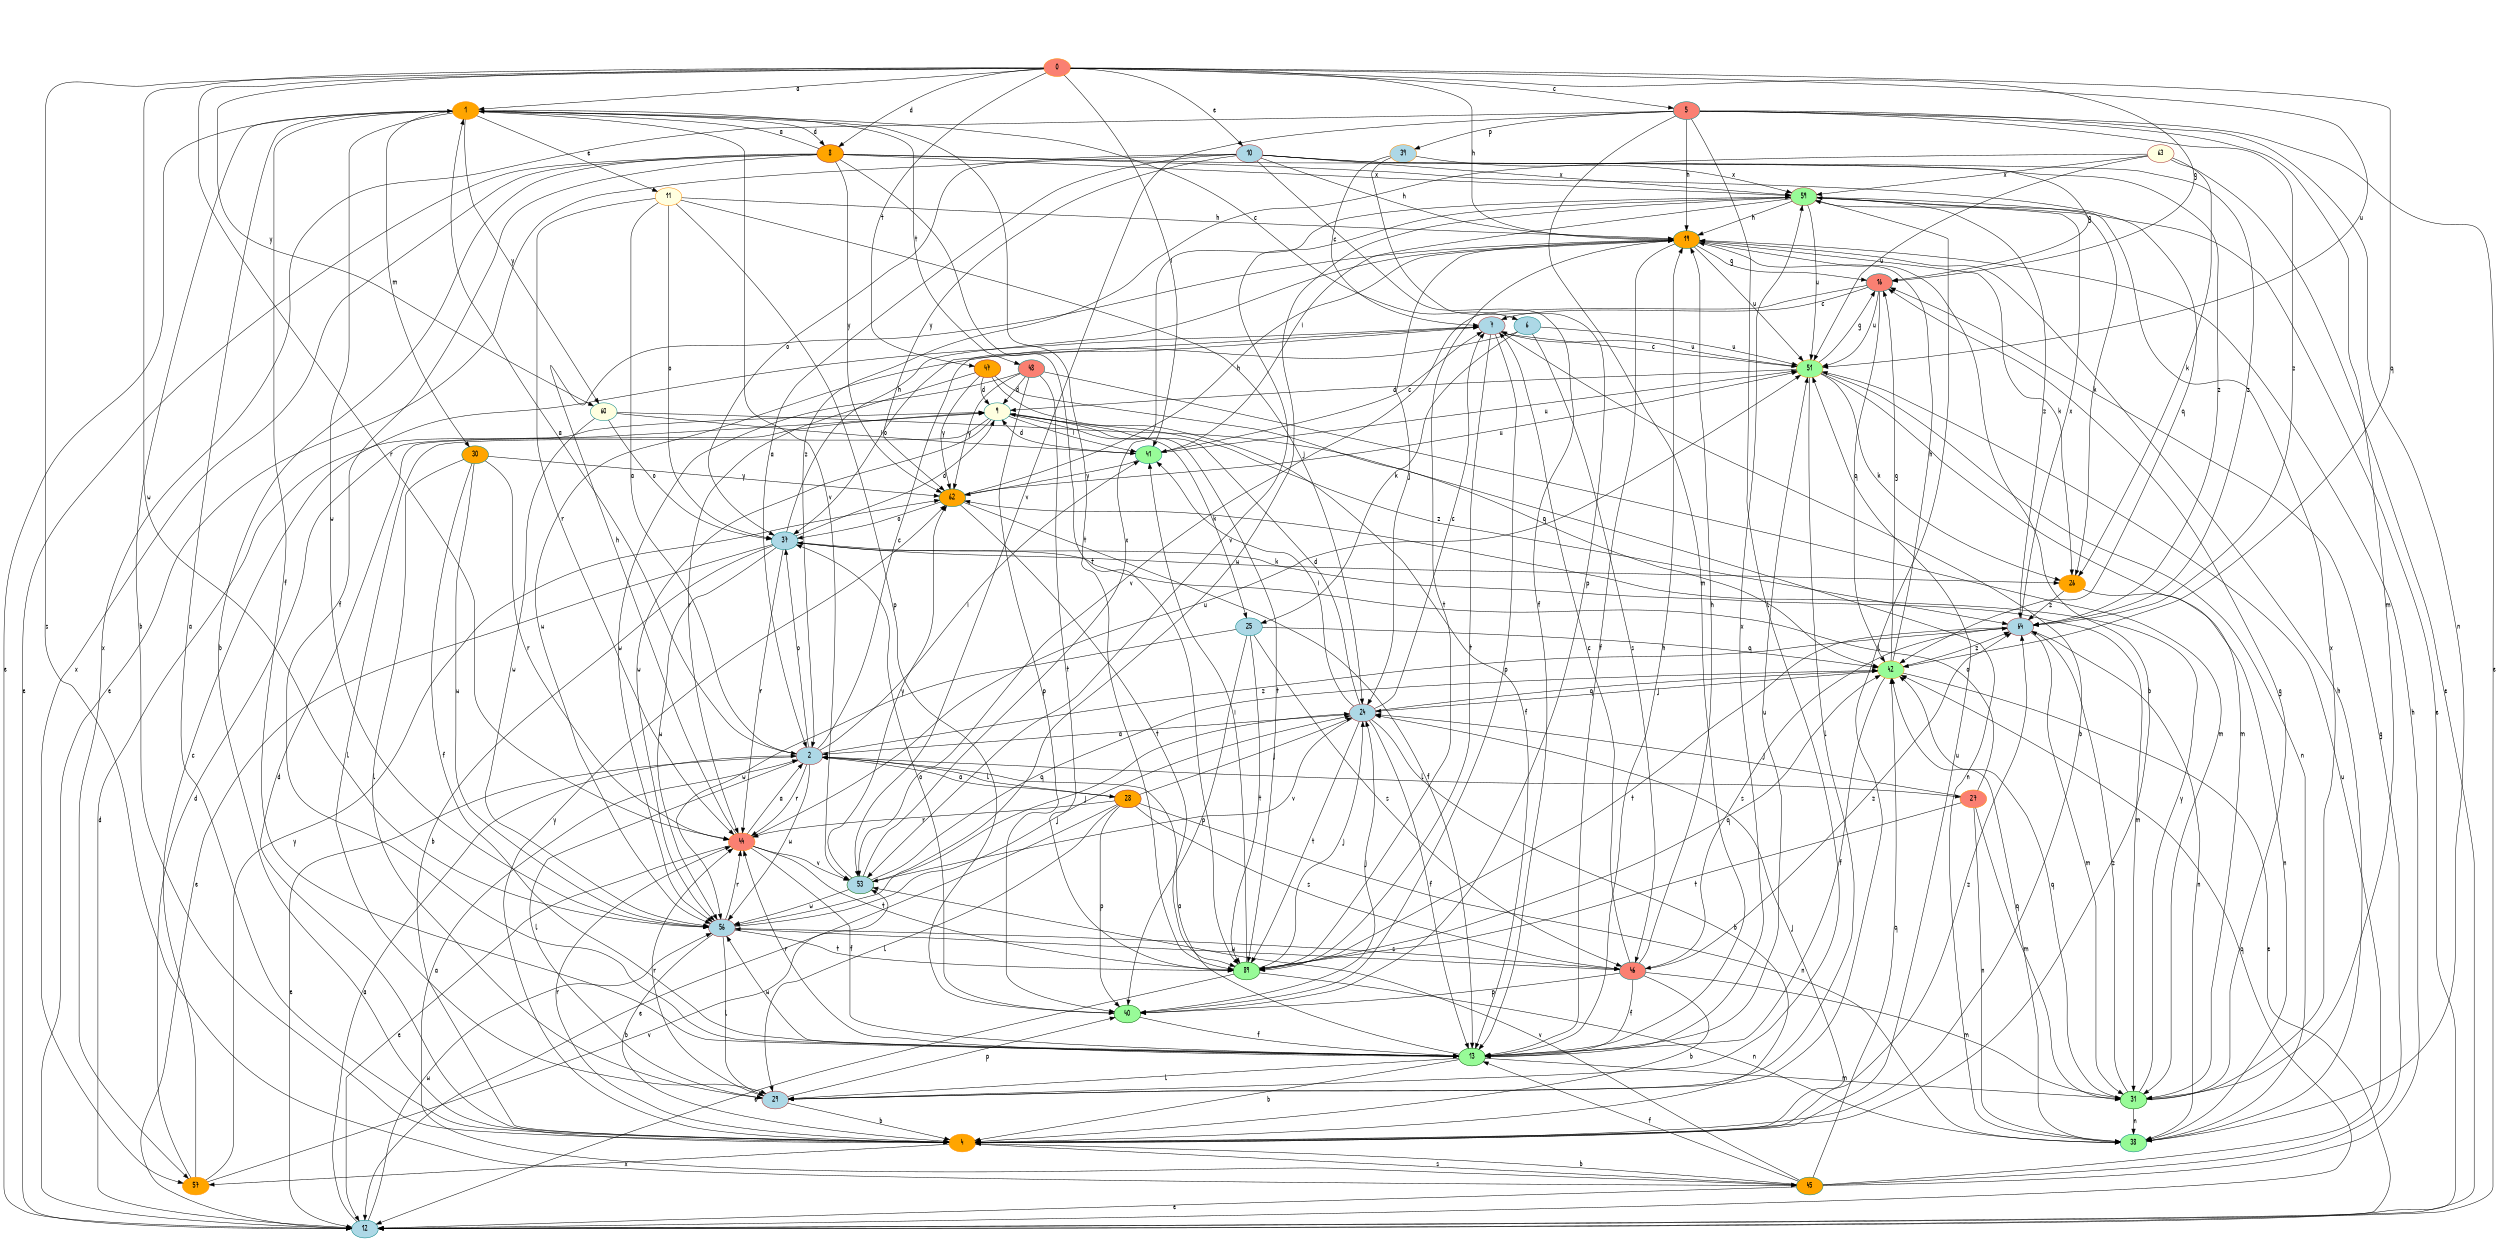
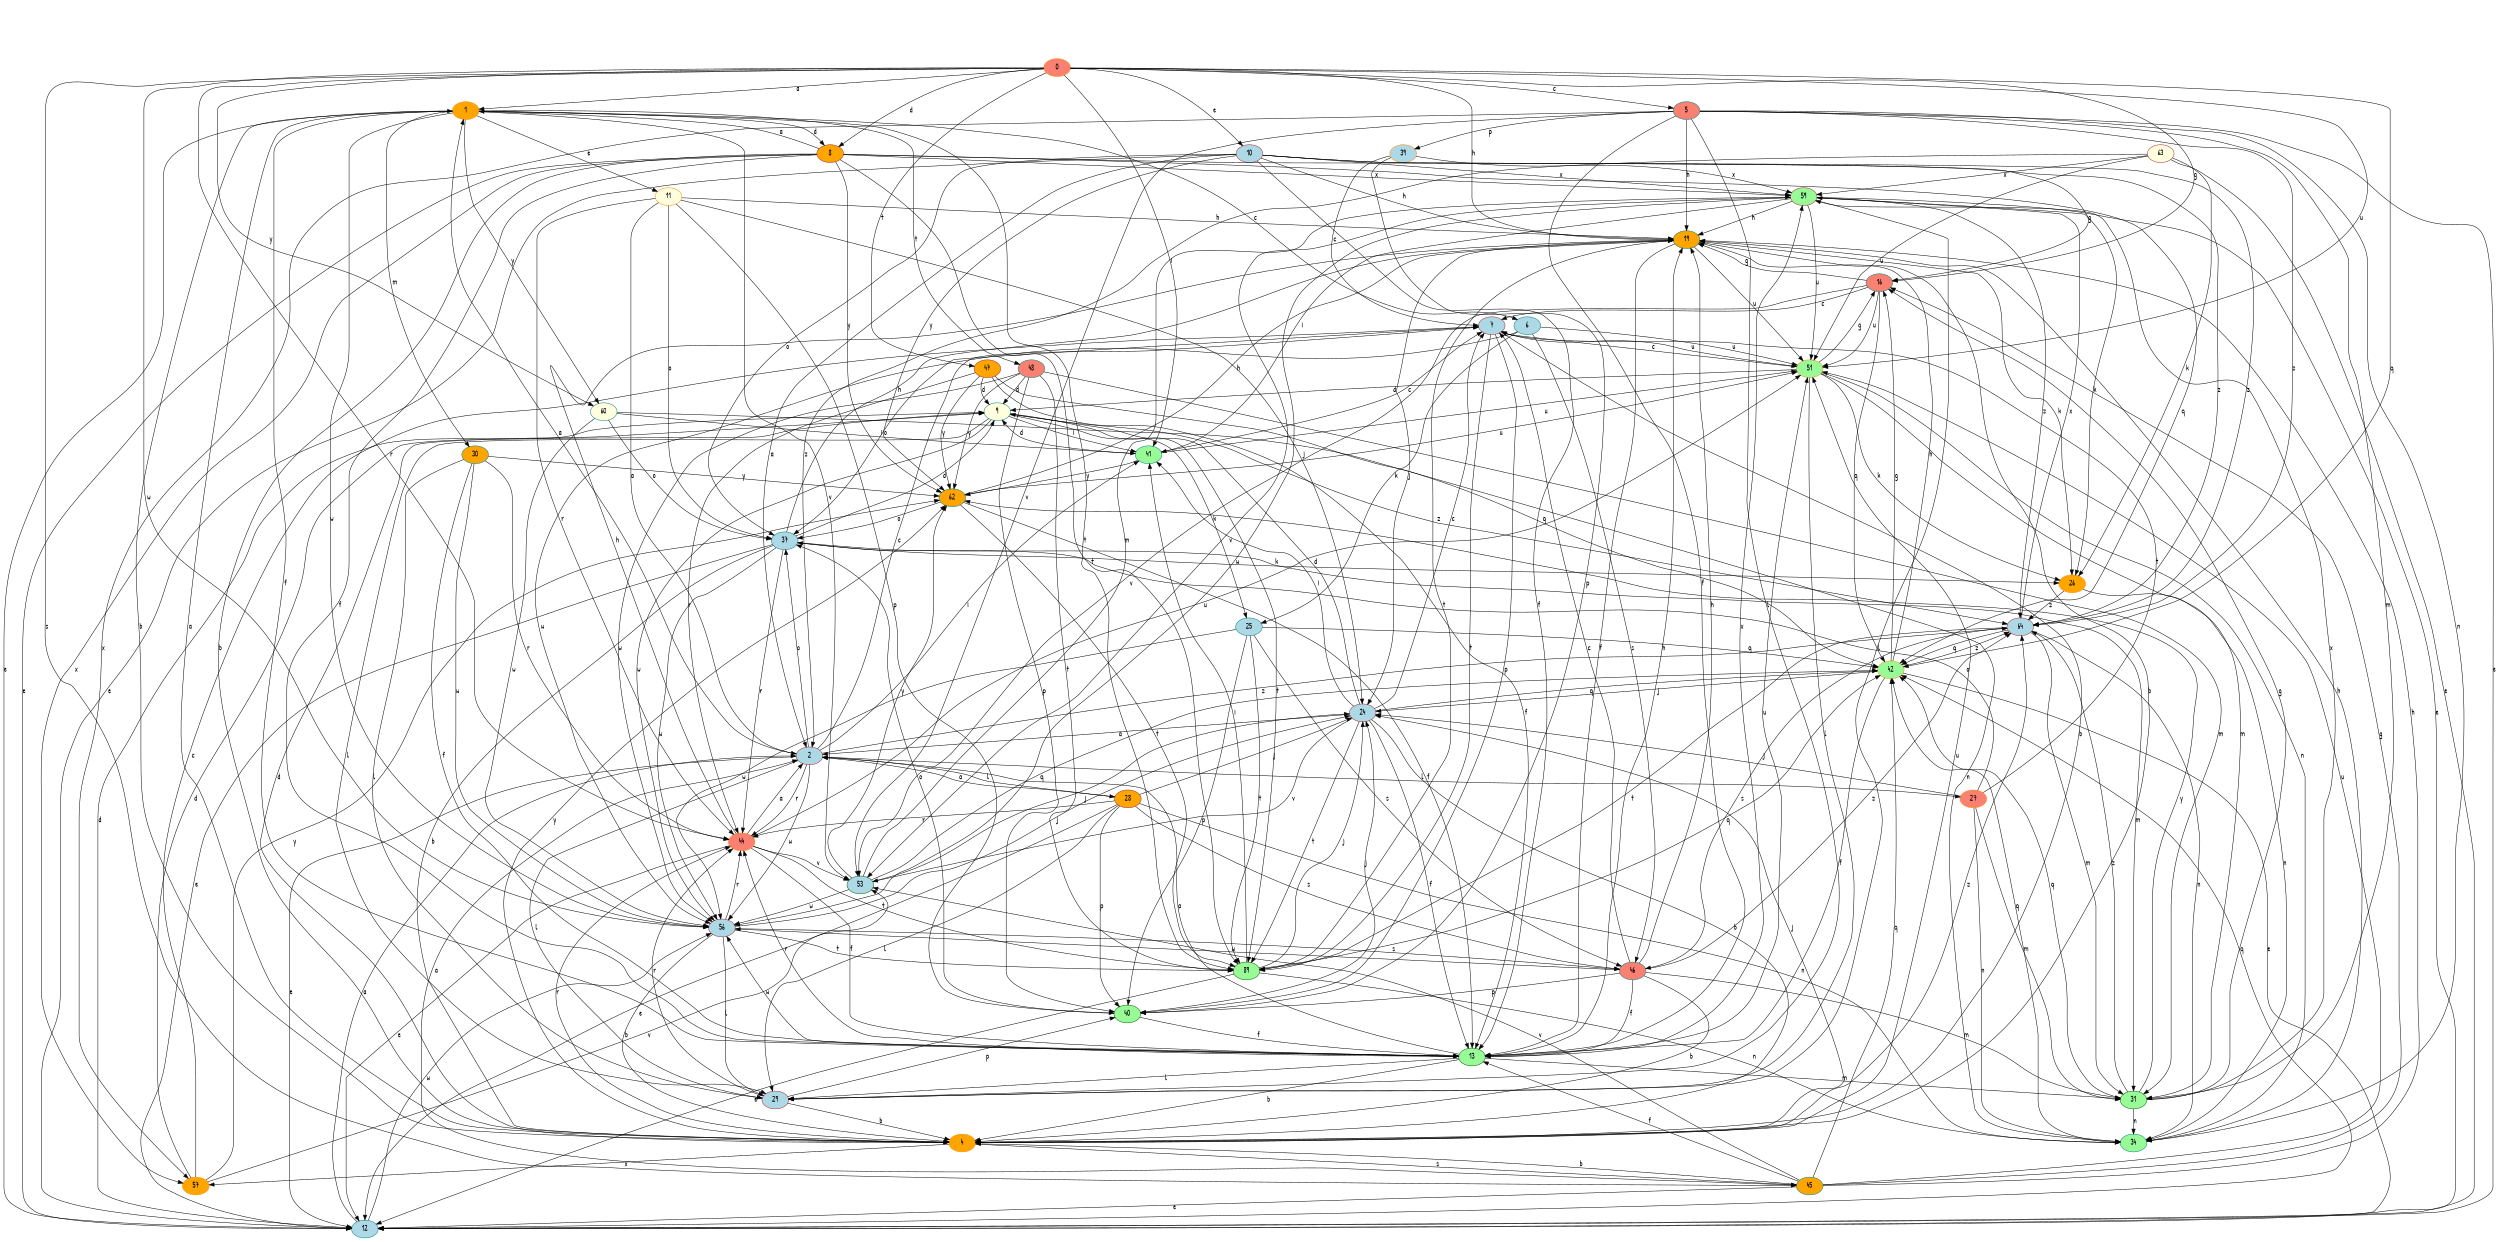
edge "19" -> "16": reversed
edge "53" -> "59": label "x" -> "m"
edge "5" -> "13": label "m" -> "f"
edge "64" -> "42": added, label "q"
edge "27" -> "89": now "27" -> "7"
node "38": label "38" -> "34"
